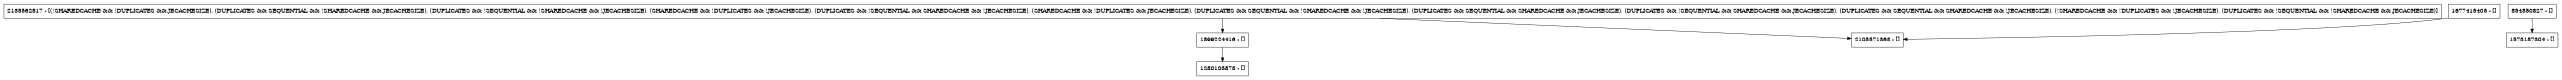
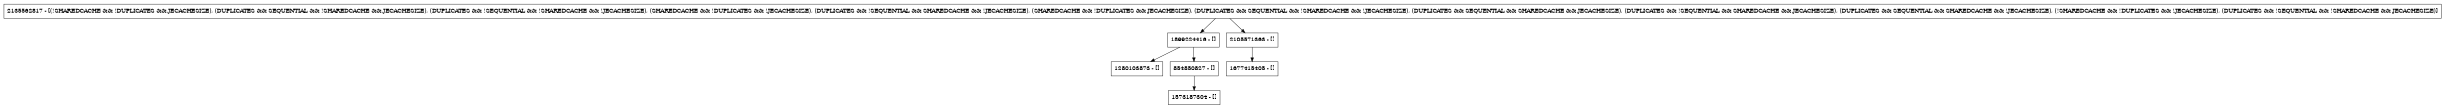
edge "1677415405 - []" -> "2105571363 - []": reversed
edge "1899224416 - []" -> "854850827 - []": added
